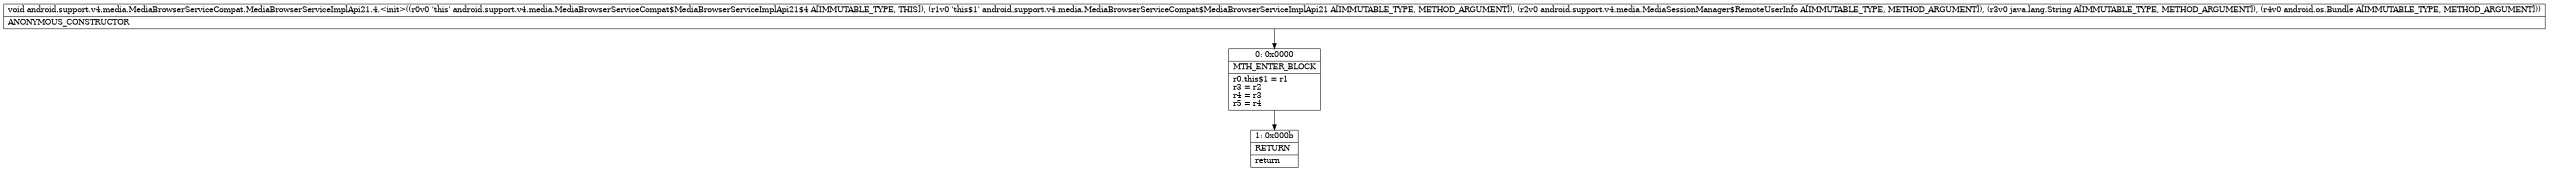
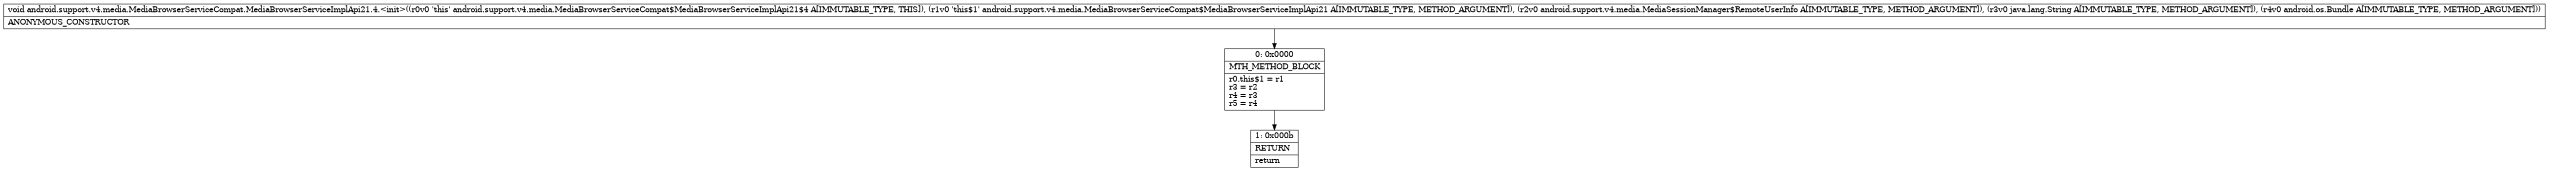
node "0: 0x0000": text "MTH_ENTER_BLOCK" -> "MTH_METHOD_BLOCK"
